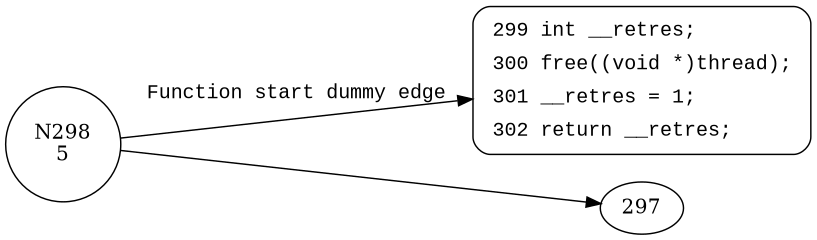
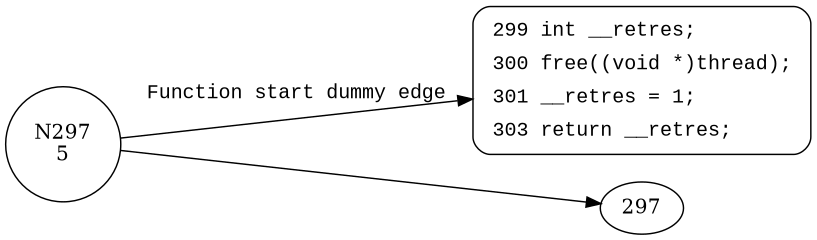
node "299": text "302" -> "303"
node "N298 5": label "N298 5" -> "N297 5"
